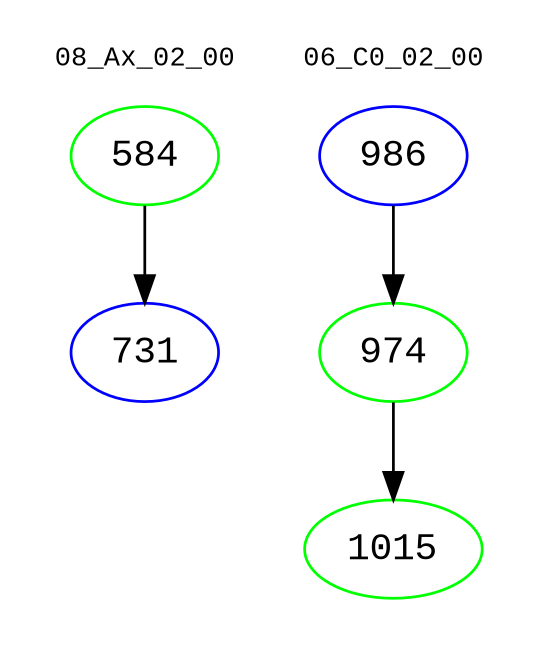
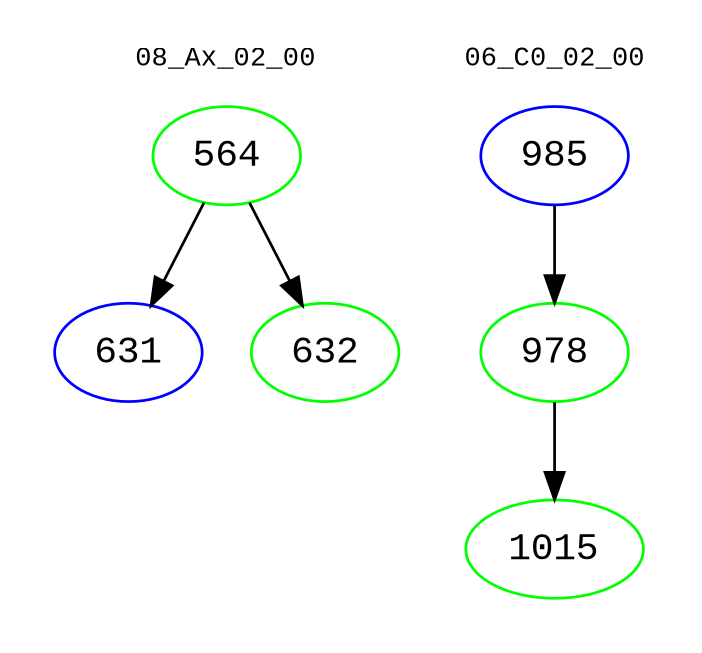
node "584": label "584" -> "564"
node "986": label "986" -> "985"
node "731": label "731" -> "631"
node "632": added
node "974": label "974" -> "978"
